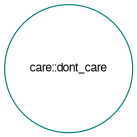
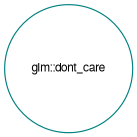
node "care::dont_care": label "care::dont_care" -> "glm::dont_care"
